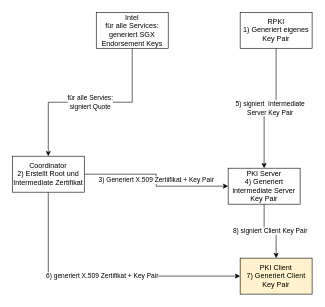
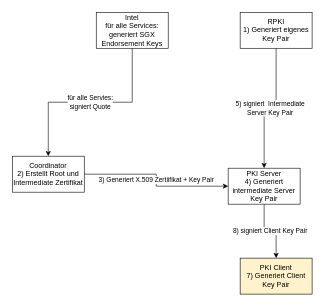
edge "Coordinator 2) Erstellt Root und Intermediate Zertifikat" -> "PKI Client 7) Generiert Client Key Pair": removed, label "6) generiert X.509 Zertifikat + Key Pair"
